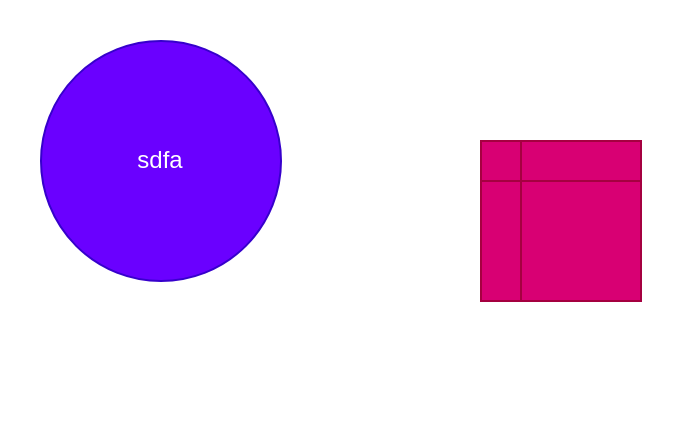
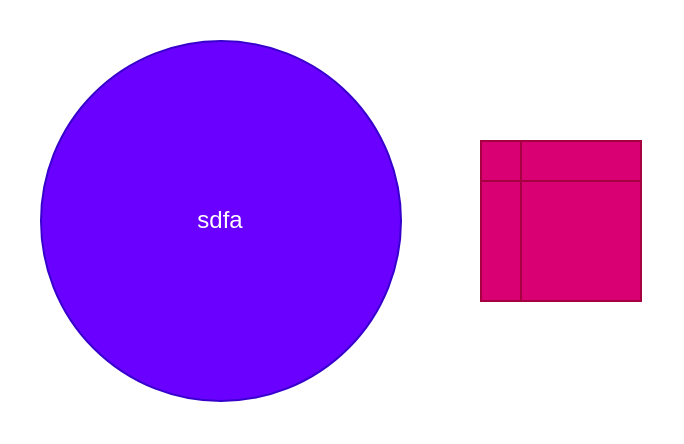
node "sdfa": size 240x240 -> 360x360
